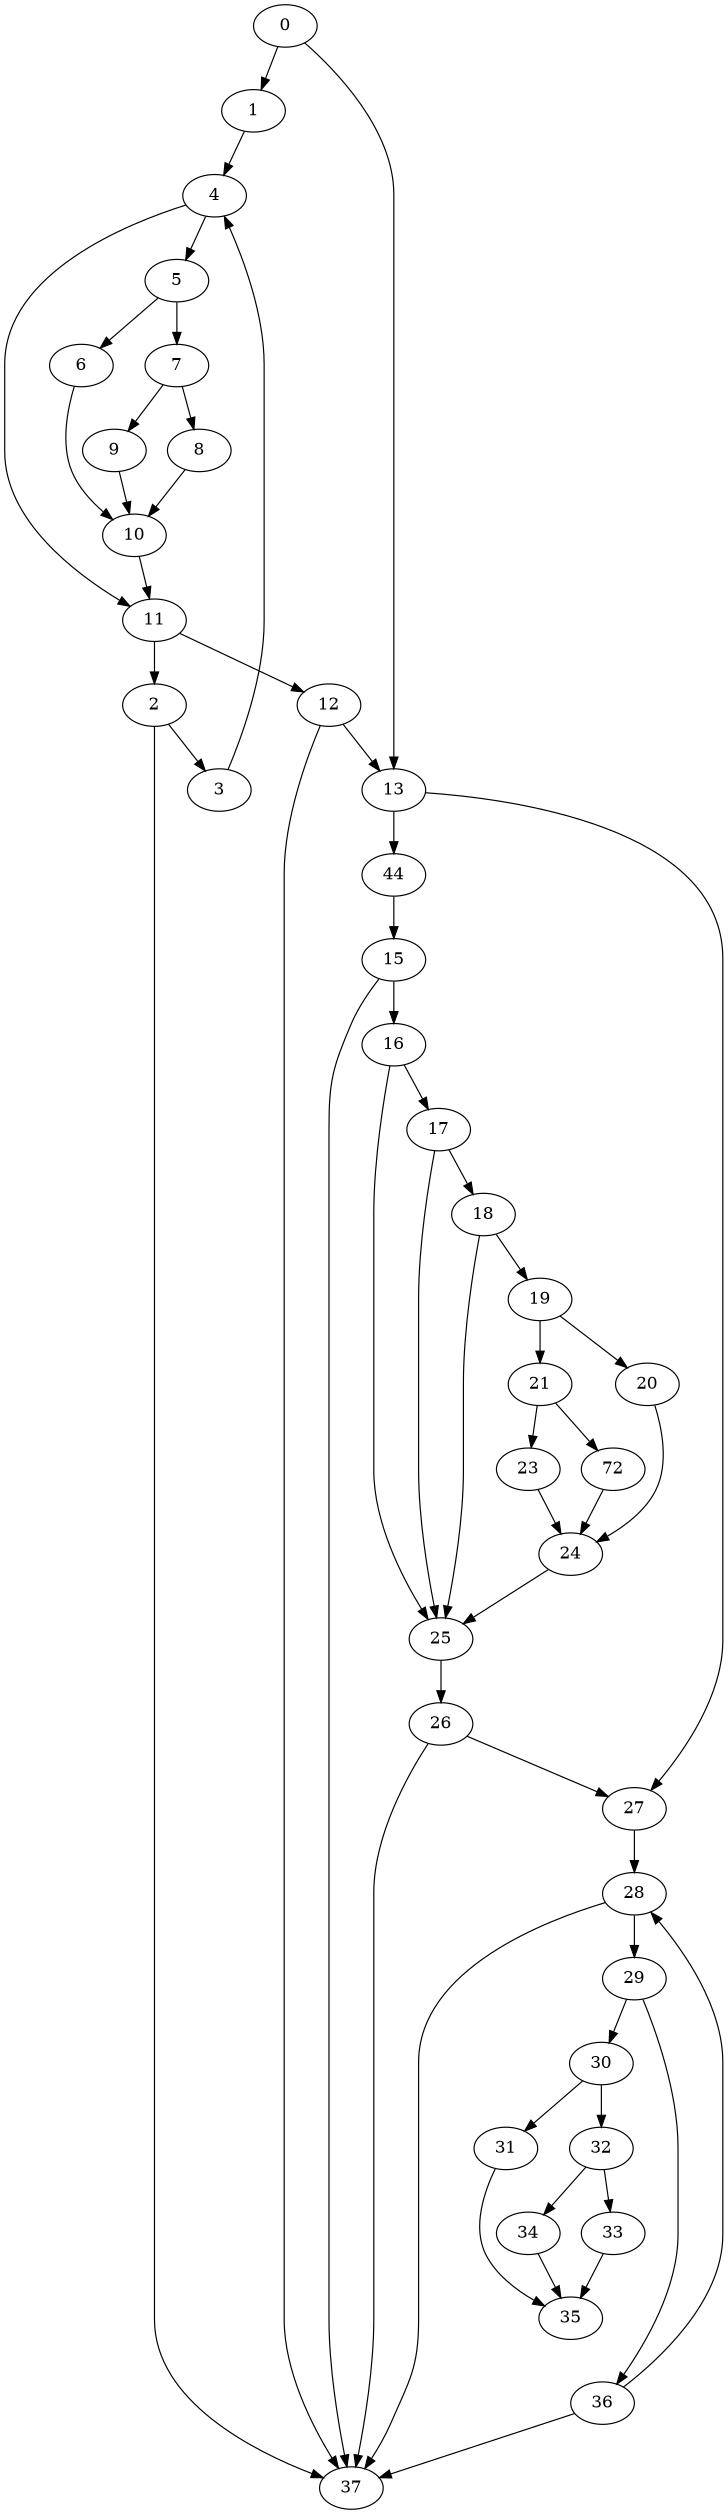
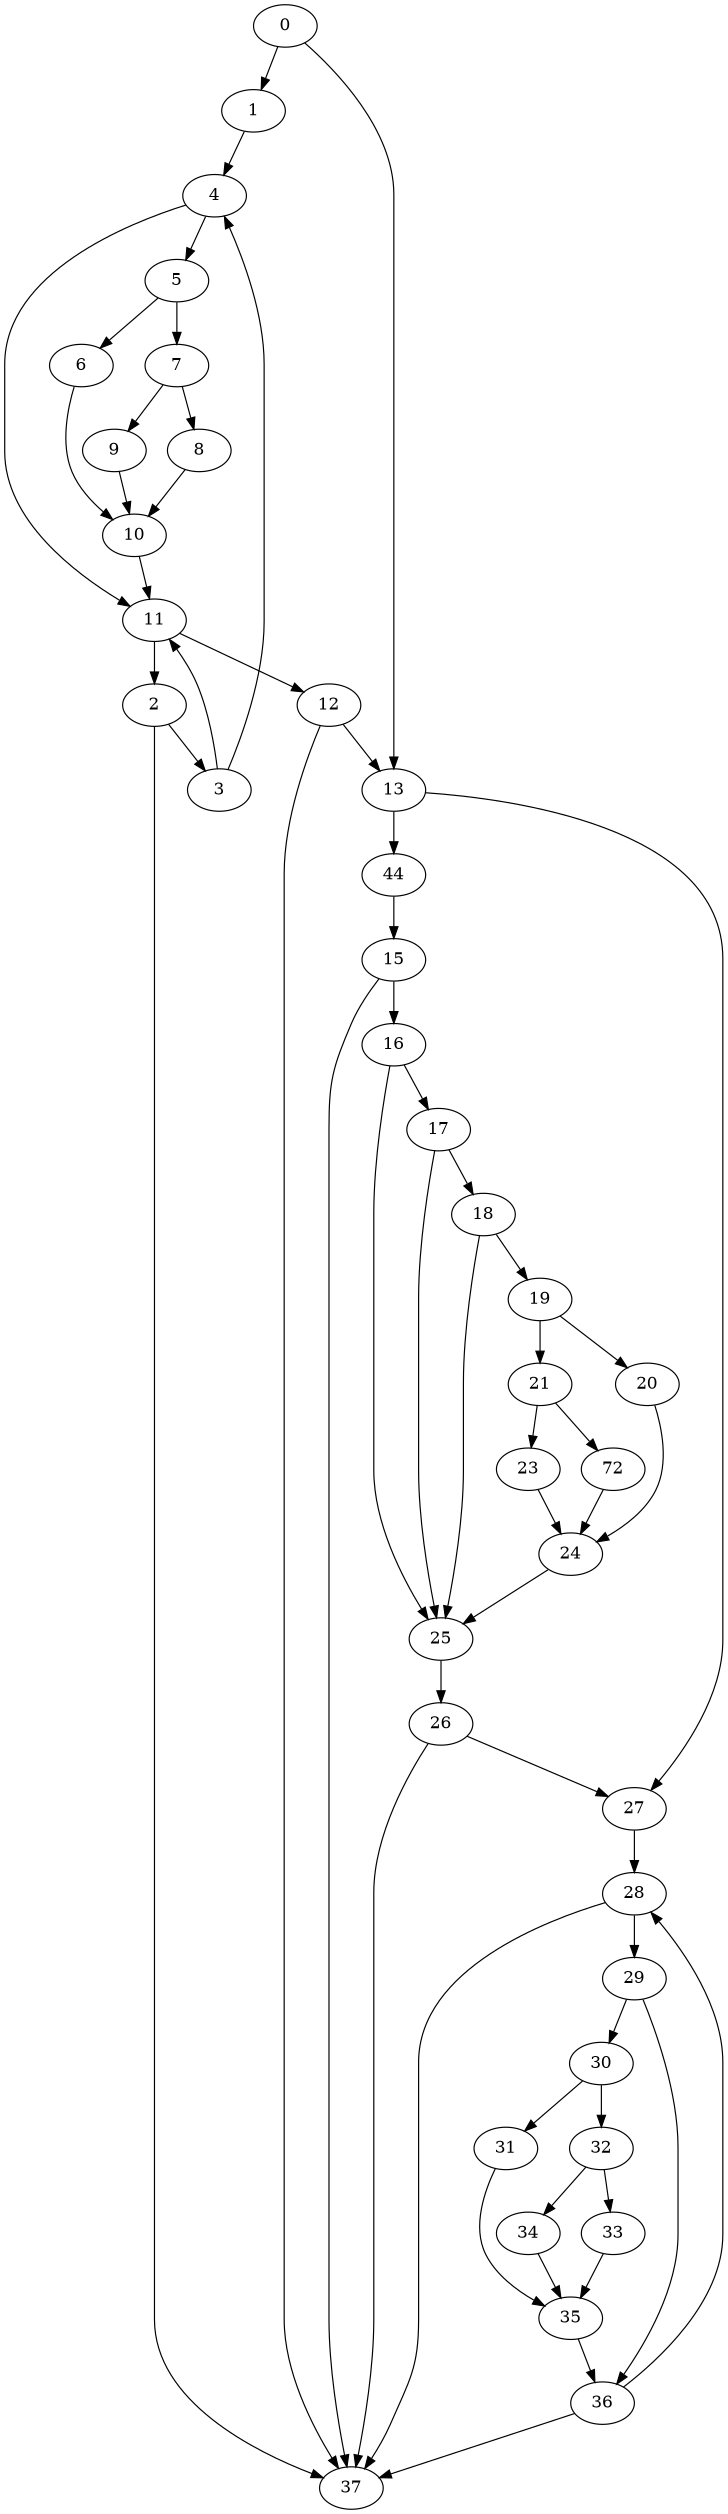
edge "3" -> "11": added
edge "35" -> "36": added
